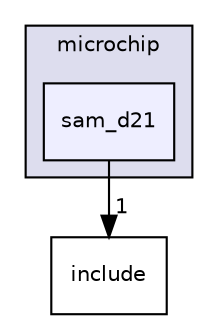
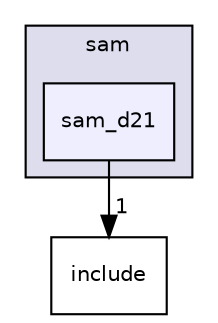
cluster "microchip": label "microchip" -> "sam"
